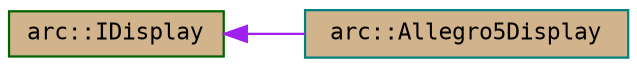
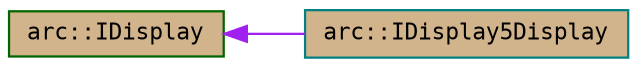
node "arc::Allegro5Display": label "arc::Allegro5Display" -> "arc::IDisplay5Display"
